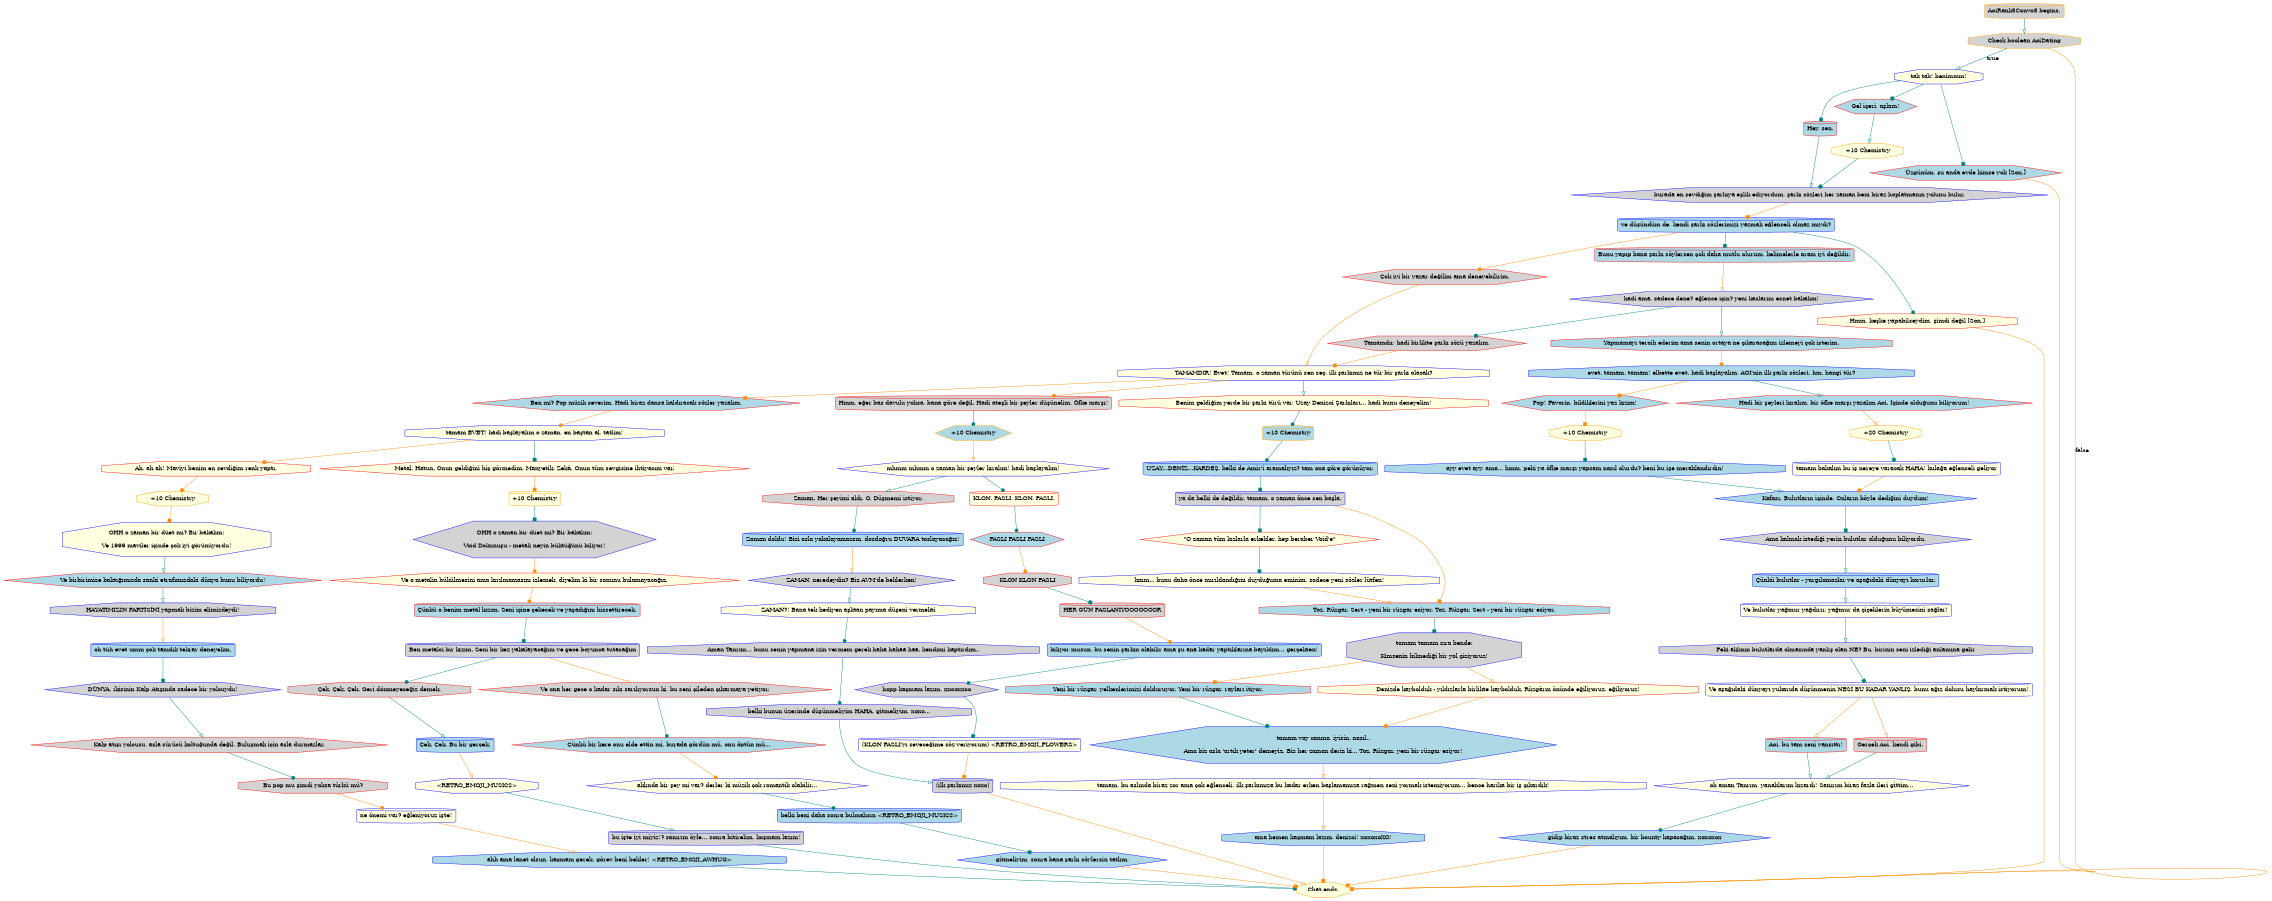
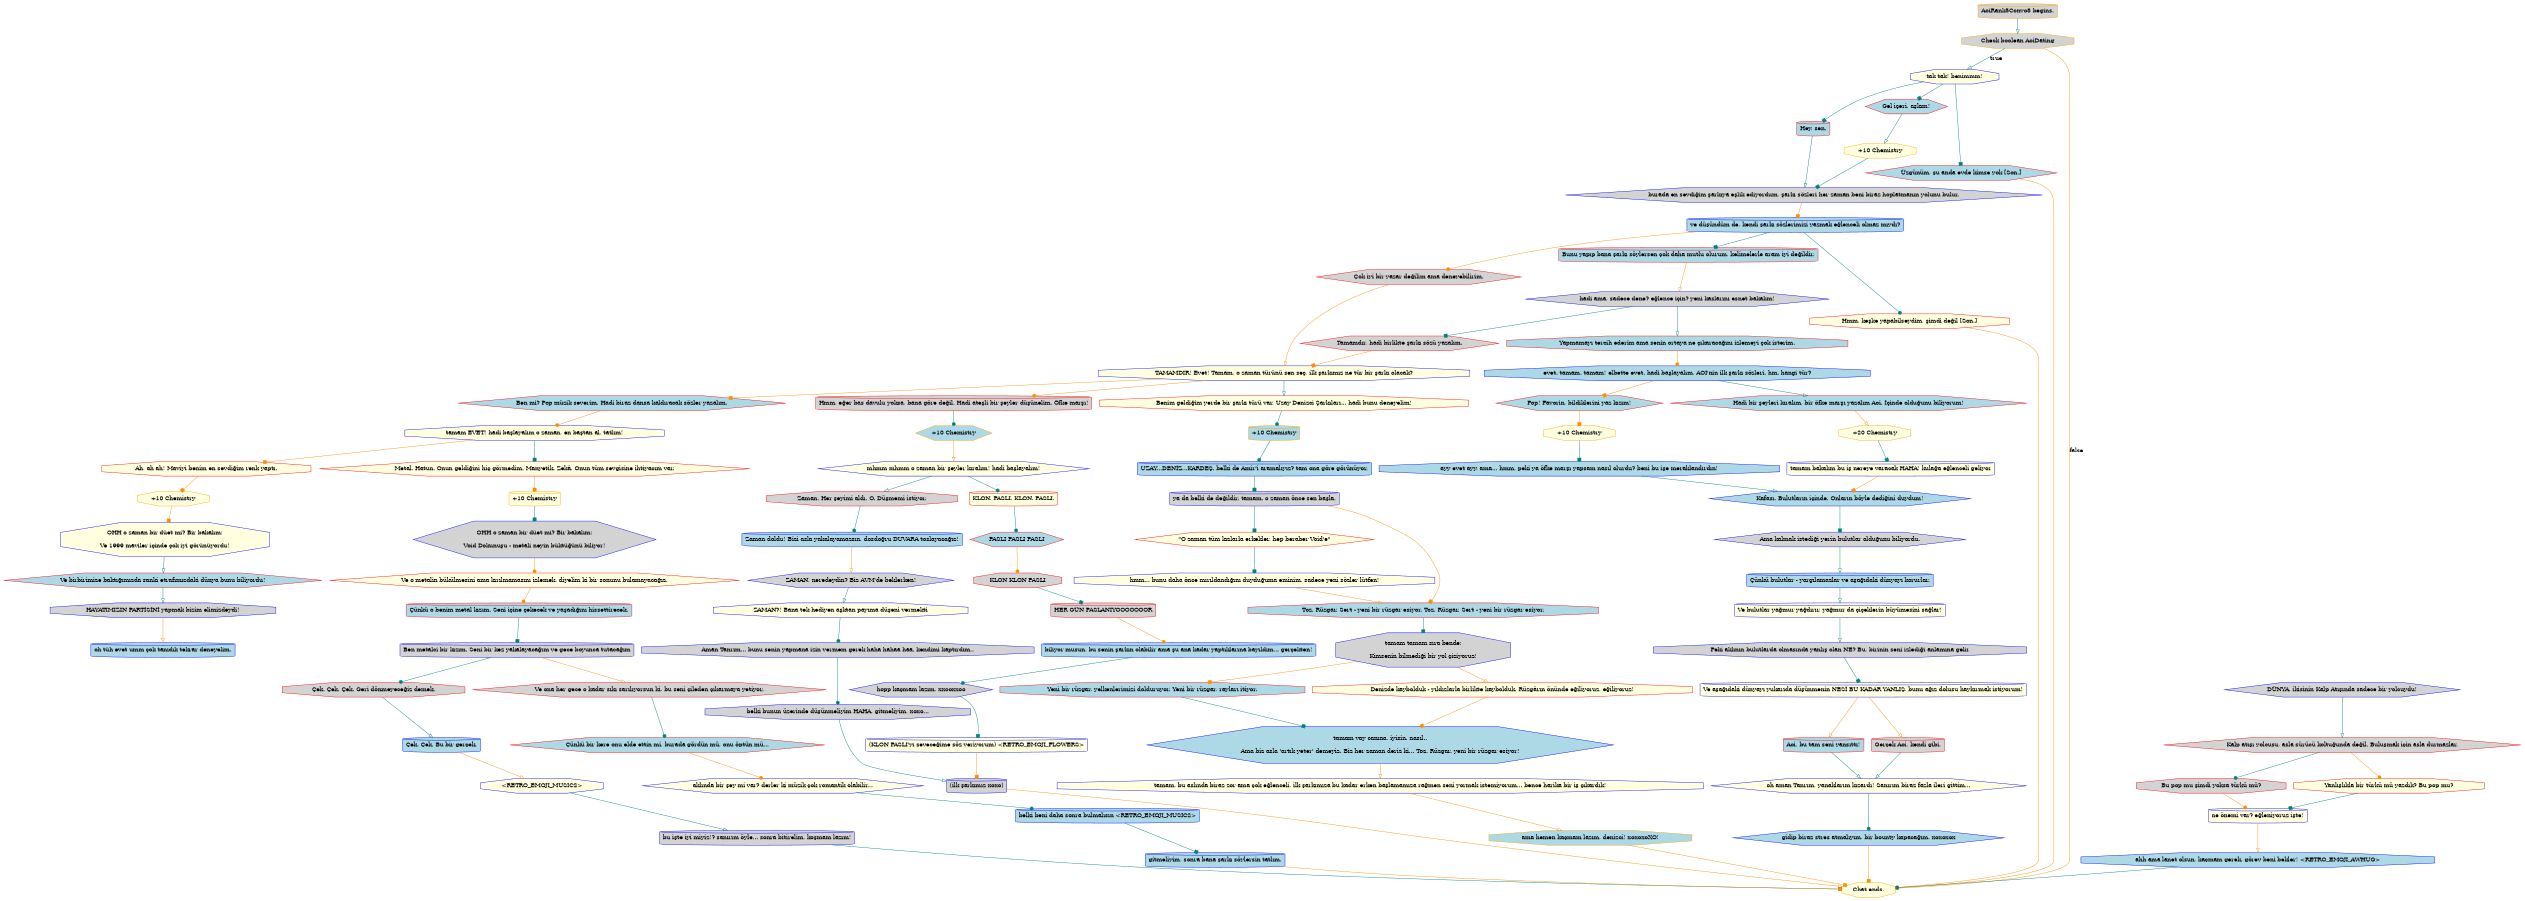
edge "oh tüh evet umm çok tanıdık tekrar deneyelim." -> "DÜNYA, ikisinin Kalp Atışında sadece bir yolcuydu!": removed
node "Yanlışlıkla bir türkü mü yazdık? Bu pop mu?": added
node "ama hemen kaçmam lazım, denizci! xoxoxoXO!": color blue -> orange
node "gitmeliyim, sonra bana şarkı söylersin tatlım.": shape hexagon -> cylinder
